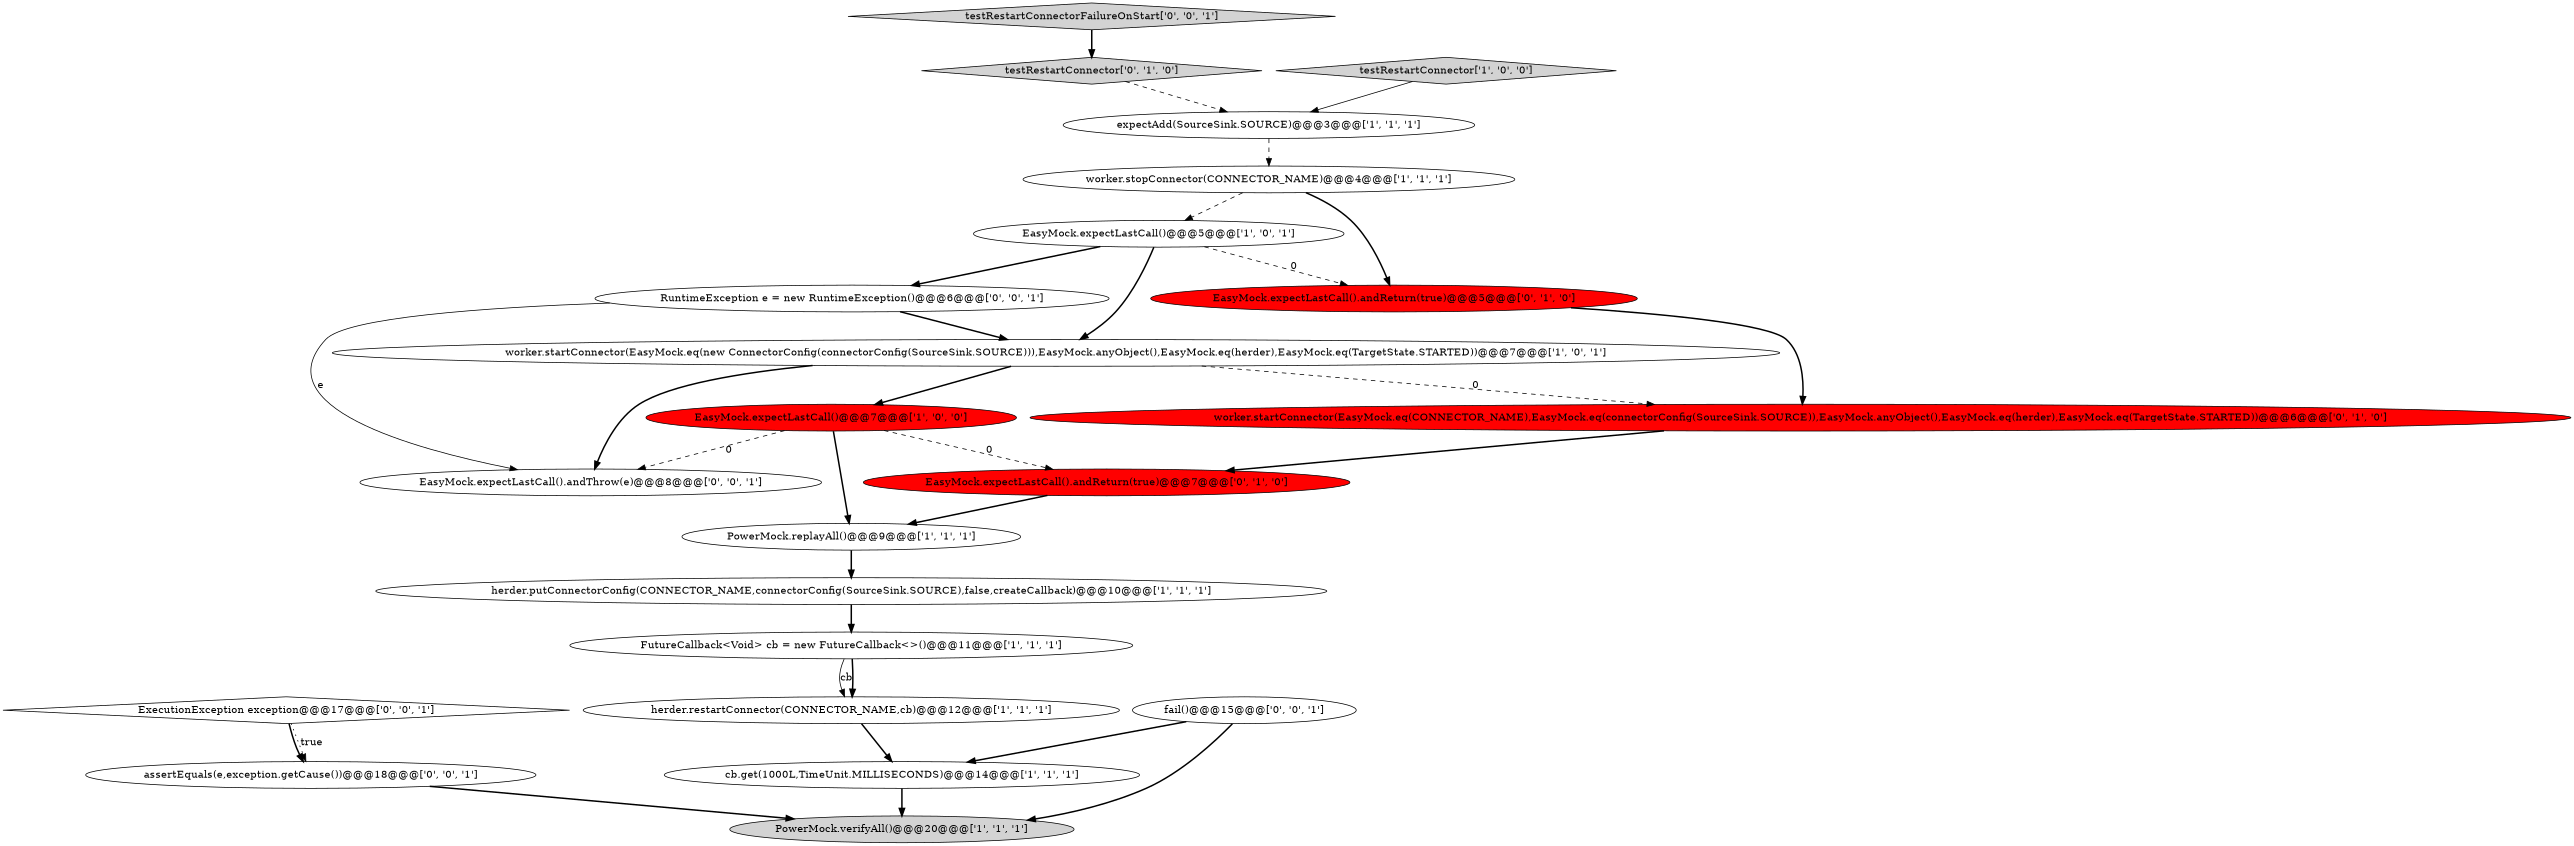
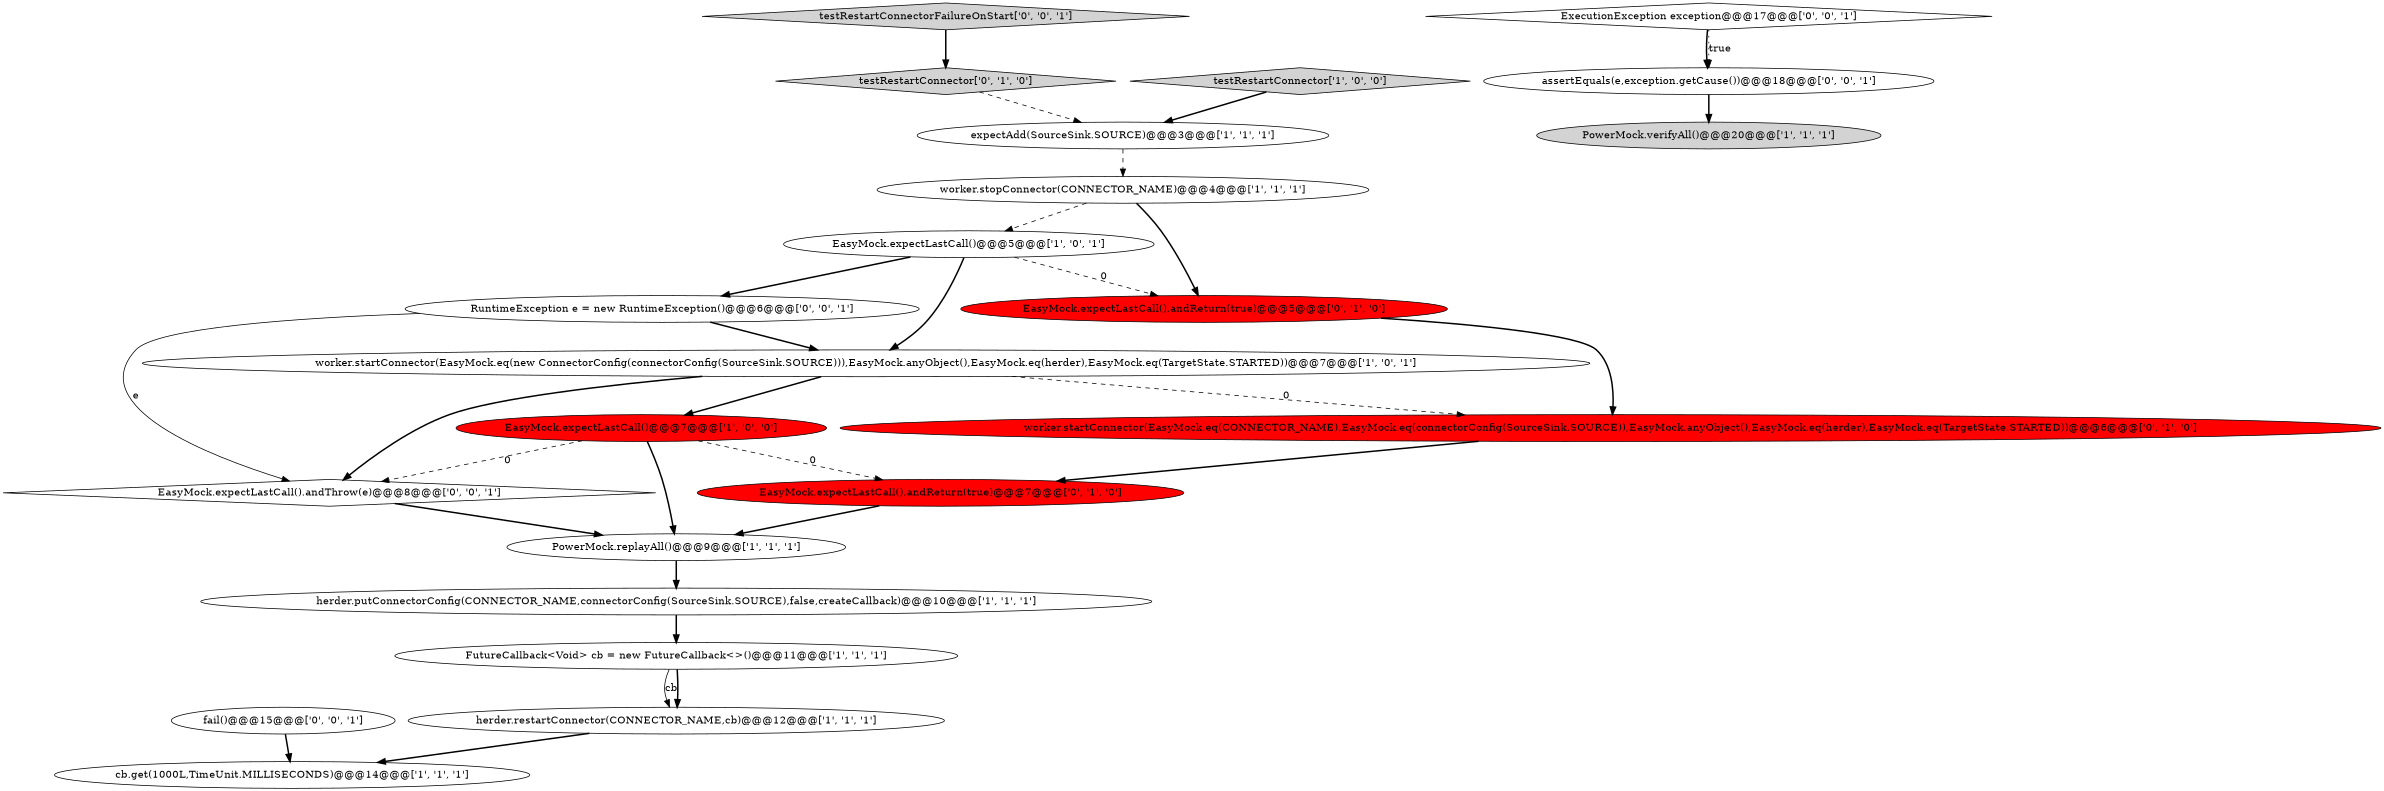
edge "testRestartConnector['1', '0', '0']" -> "expectAdd(SourceSink.SOURCE)@@@3@@@['1', '1', '1']": style solid -> bold
node "EasyMock.expectLastCall().andThrow(e)@@@8@@@['0', '0', '1']": shape ellipse -> diamond
edge "EasyMock.expectLastCall().andThrow(e)@@@8@@@['0', '0', '1']" -> "PowerMock.replayAll()@@@9@@@['1', '1', '1']": added
edge "fail()@@@15@@@['0', '0', '1']" -> "PowerMock.verifyAll()@@@20@@@['1', '1', '1']": removed
edge "cb.get(1000L,TimeUnit.MILLISECONDS)@@@14@@@['1', '1', '1']" -> "PowerMock.verifyAll()@@@20@@@['1', '1', '1']": removed
